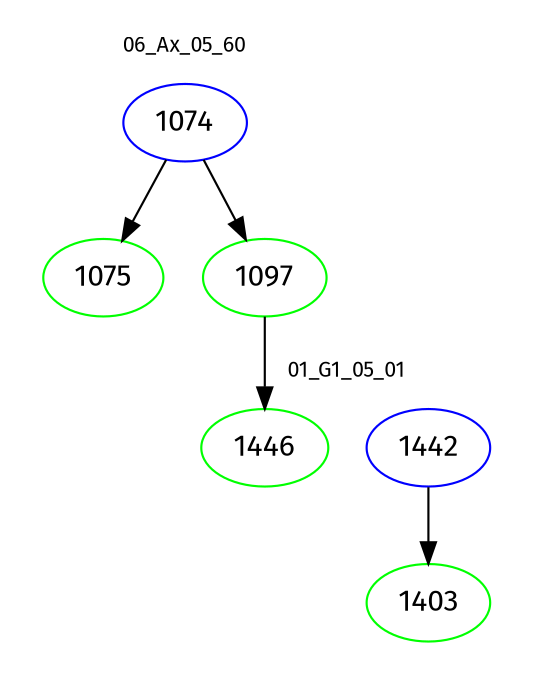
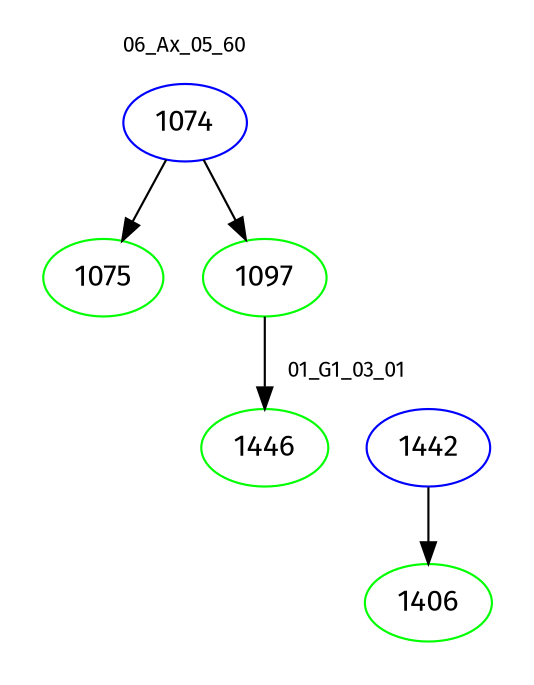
cluster "01_G1_05_01": label "01_G1_05_01" -> "01_G1_03_01"
node "1403": label "1403" -> "1406"
